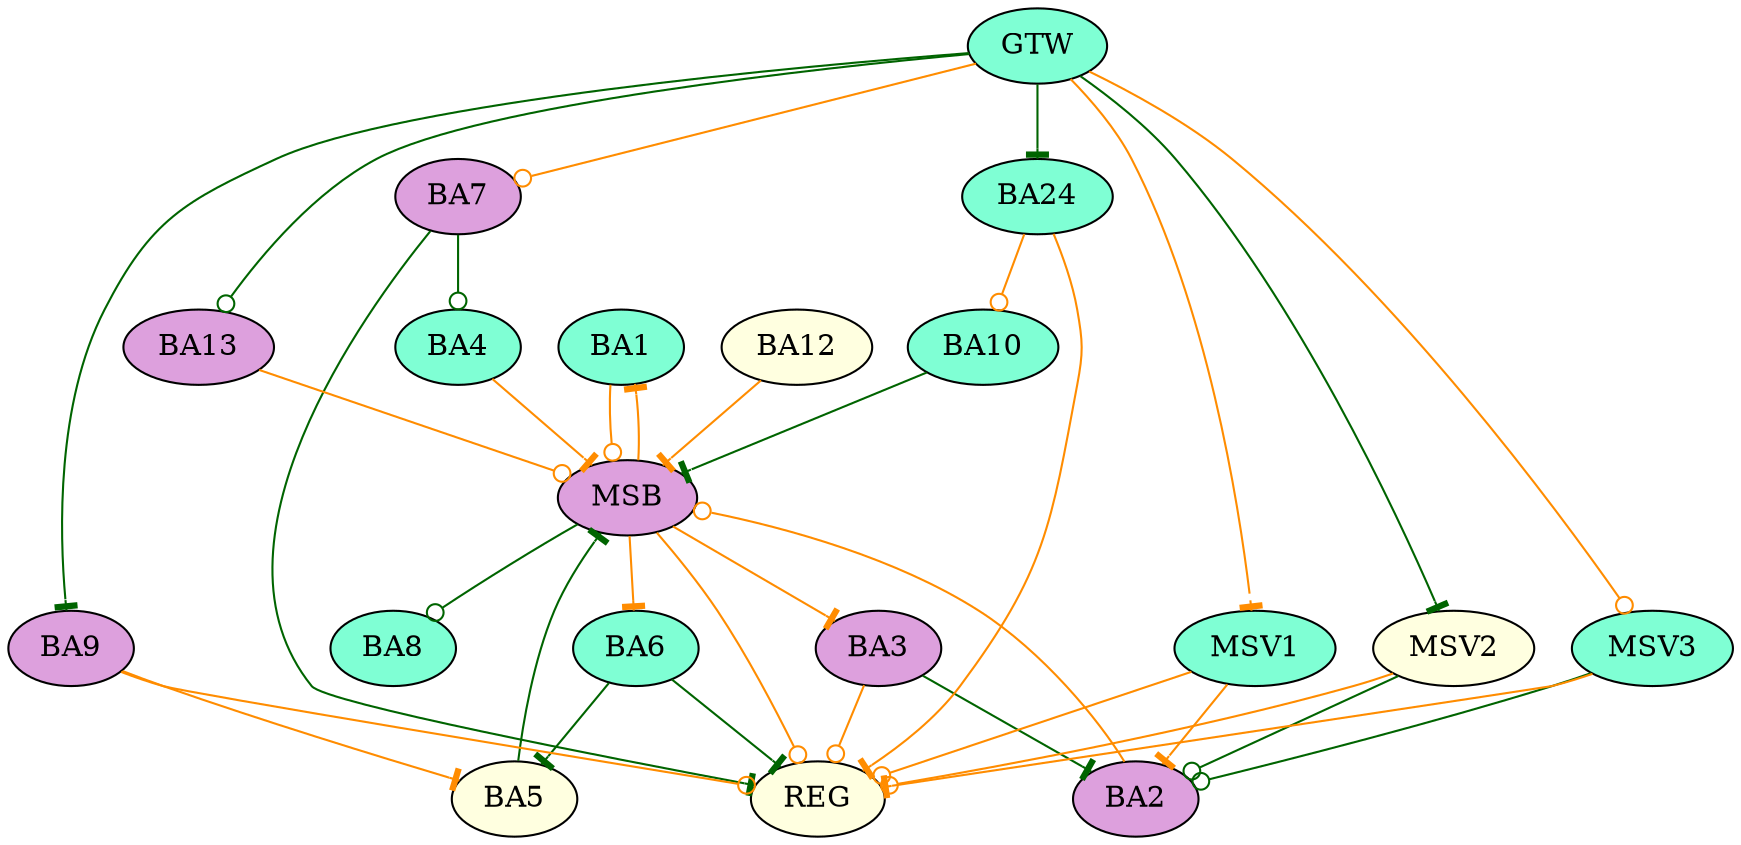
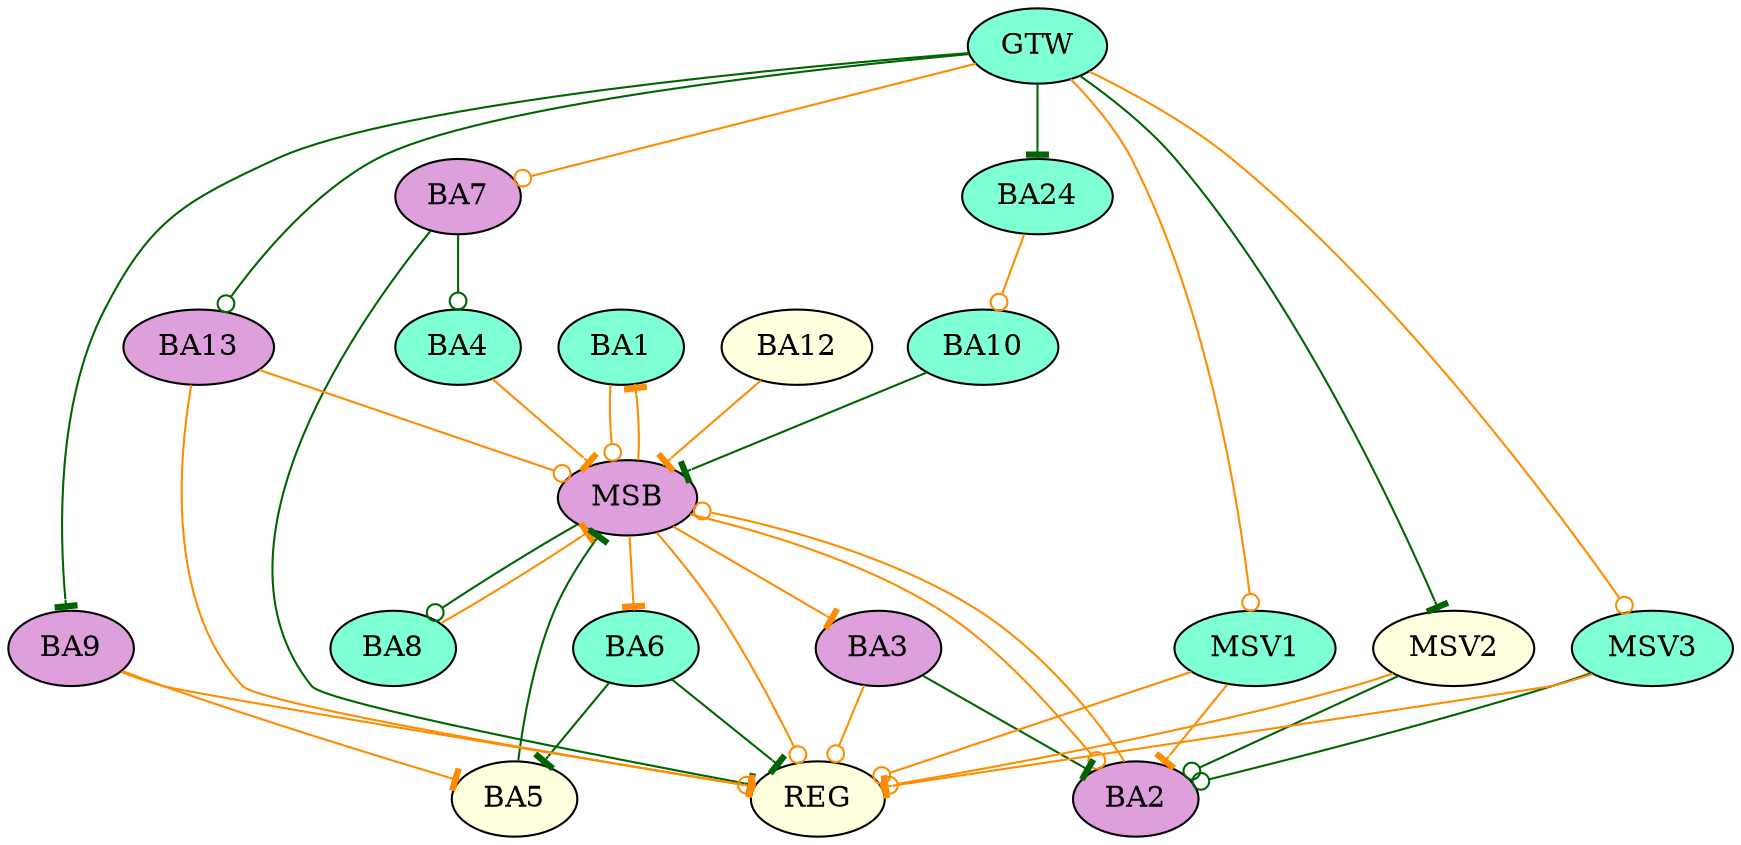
edge "GTW" -> "MSV1": arrowhead tee -> odot
edge "BA24" -> "REG": now "BA13" -> "REG"
edge "BA8" -> "MSB": added
edge "MSB" -> "BA2": added
